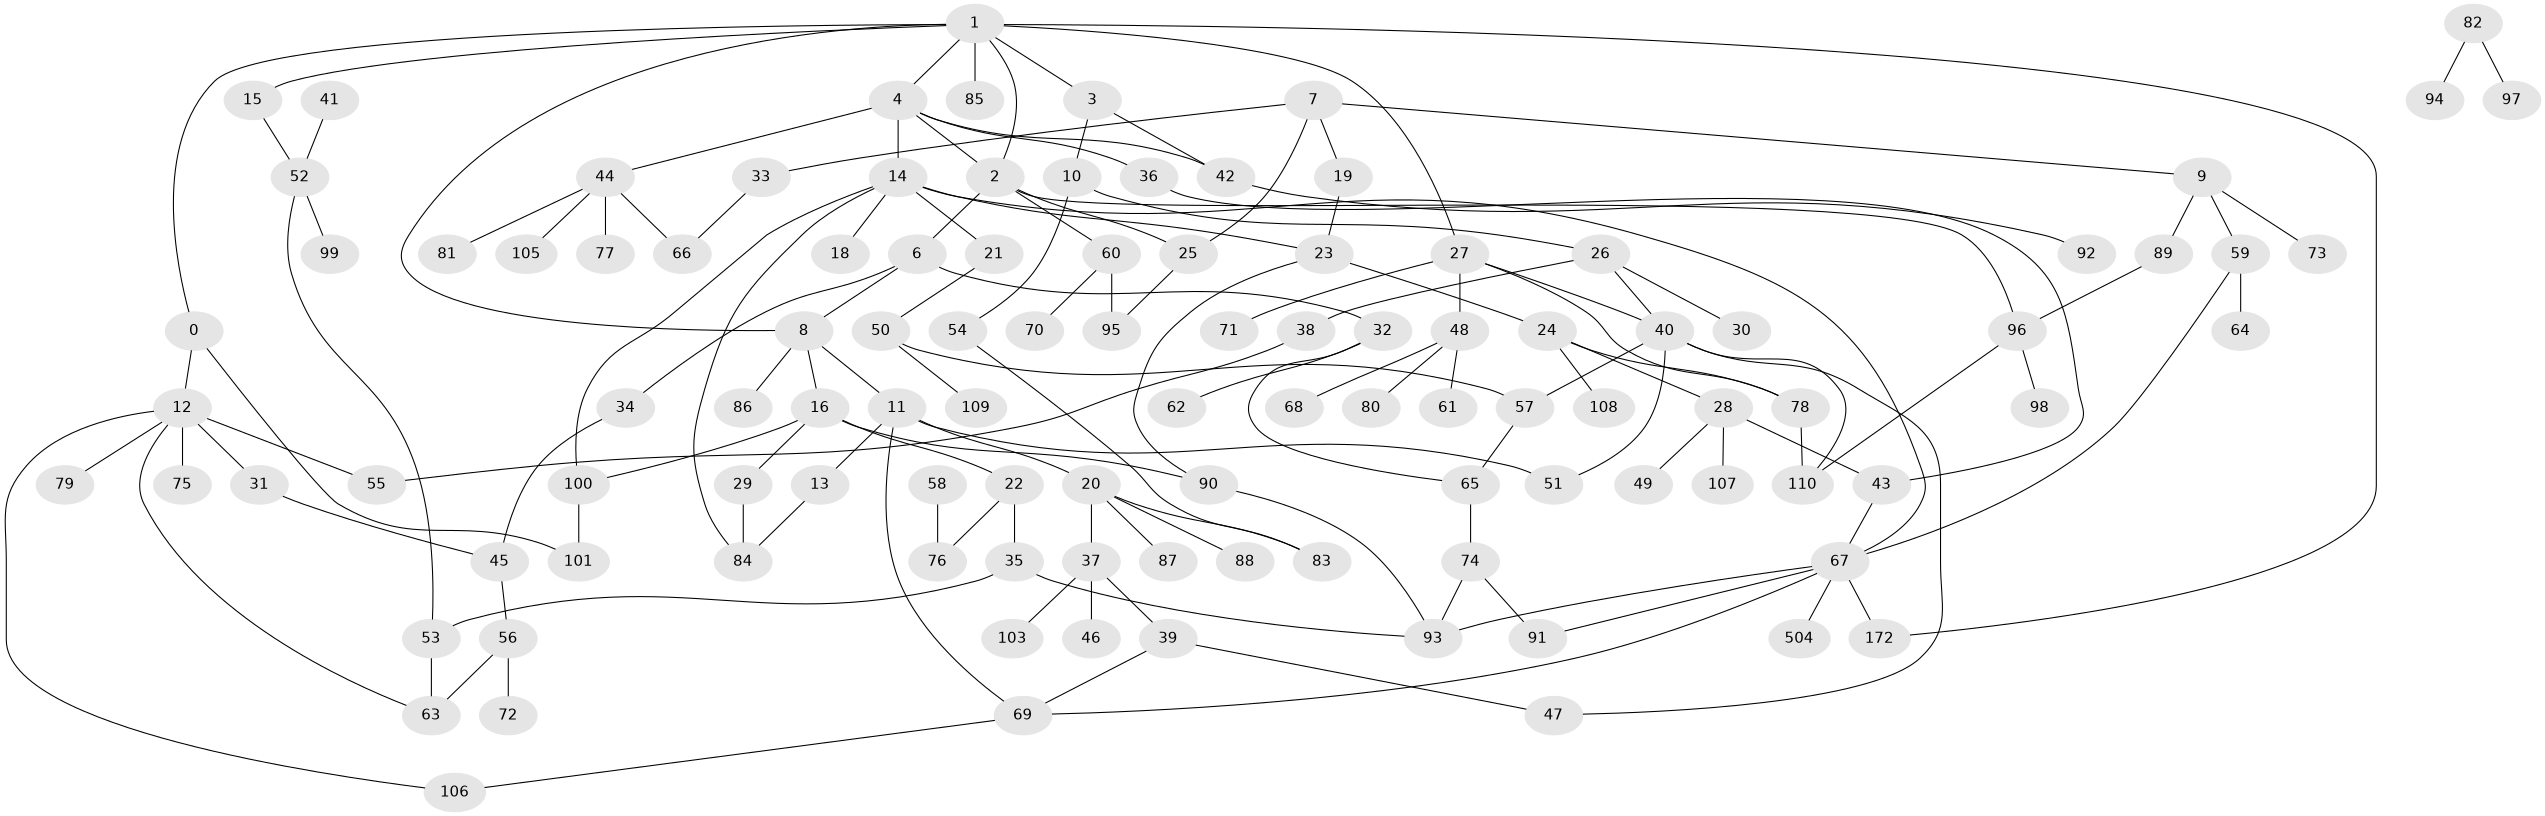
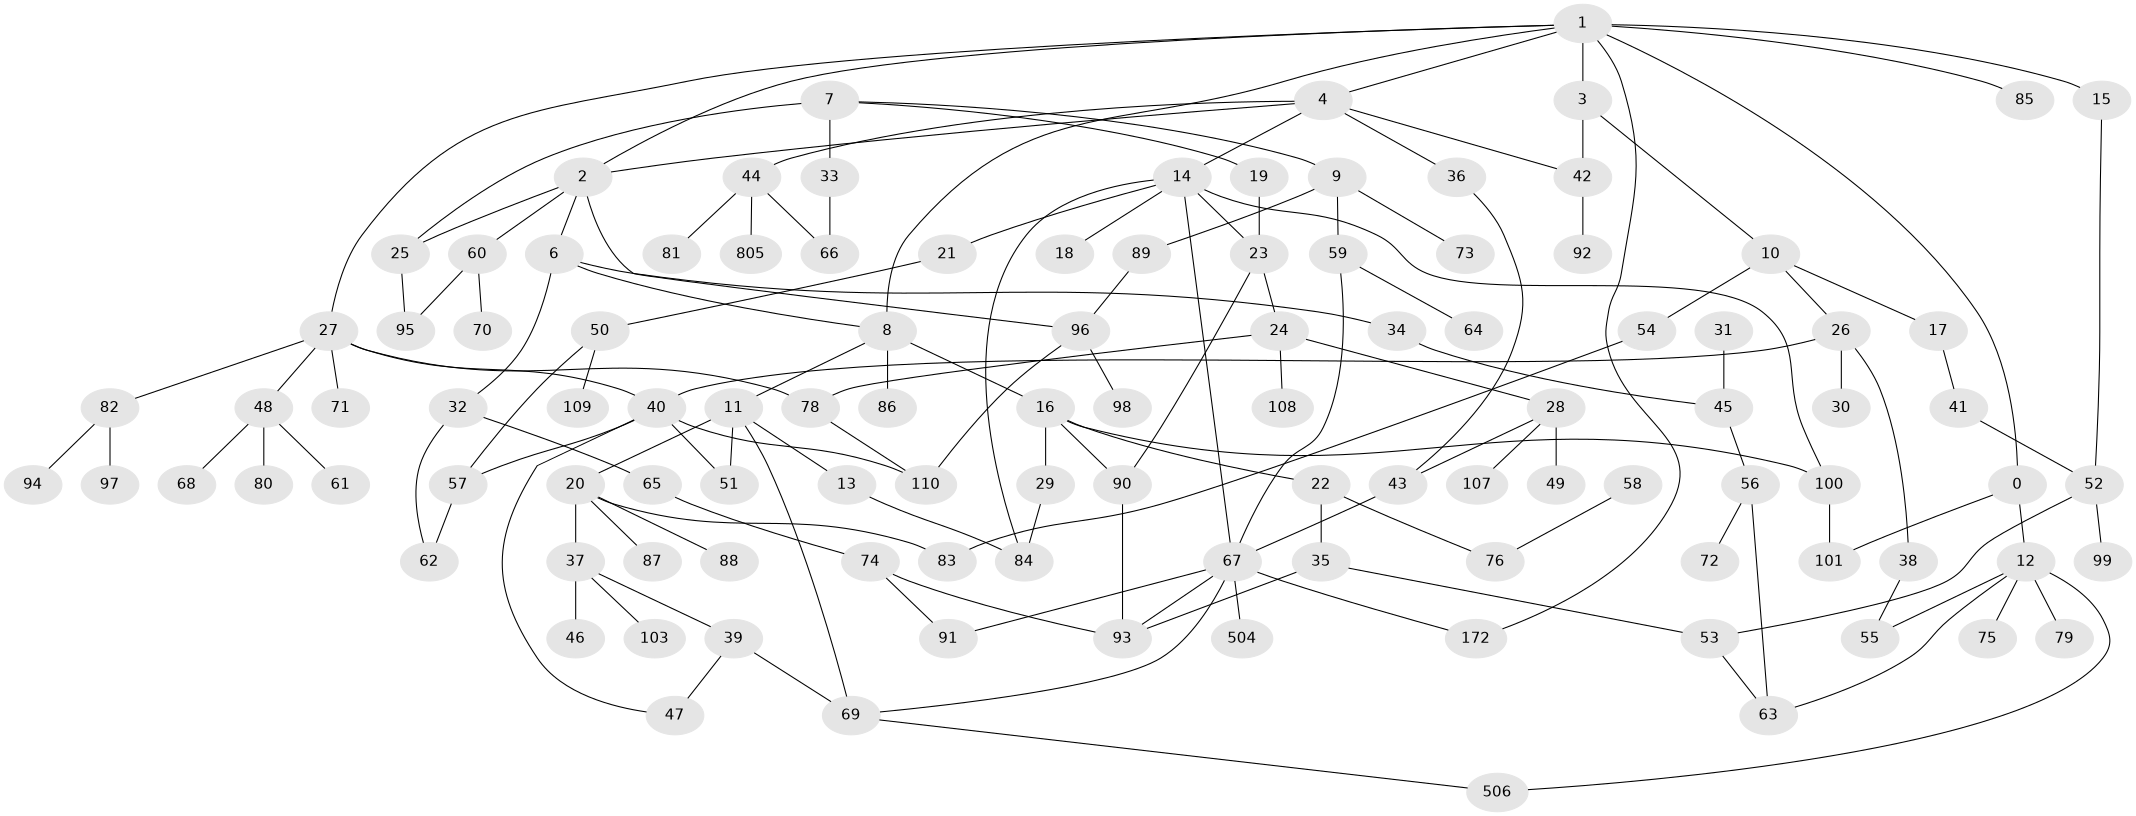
node "105": label "105" -> "805"
node "77": removed
node "17": added
edge "27" -- "82": added
edge "12" -- "31": removed
edge "57" -- "65": now "57" -- "62"
node "106": label "106" -> "506"
